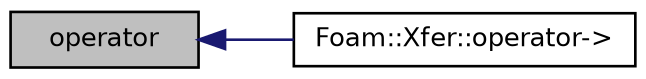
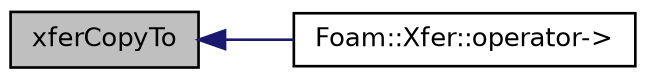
node "operator": label "operator" -> "xferCopyTo"
